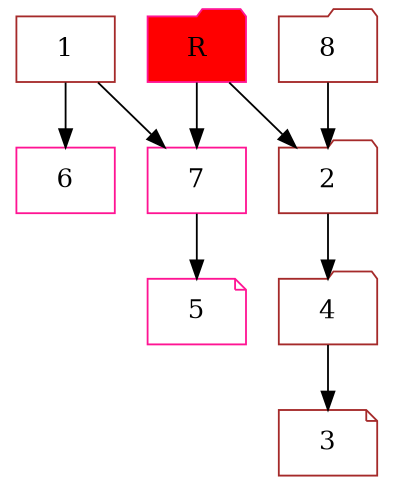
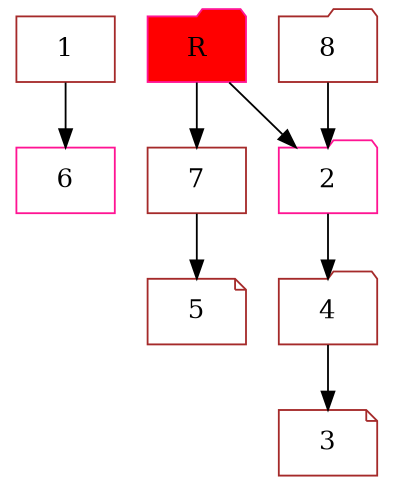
edge "1" -> "7": removed
node "7": color deeppink -> brown
node "2": color brown -> deeppink
node "5": color deeppink -> brown
